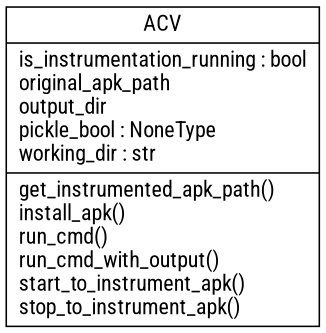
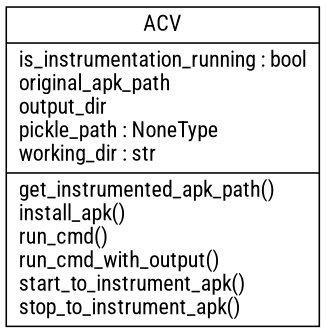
node "ACV": text "pickle_bool : NoneType" -> "pickle_path : NoneType"
